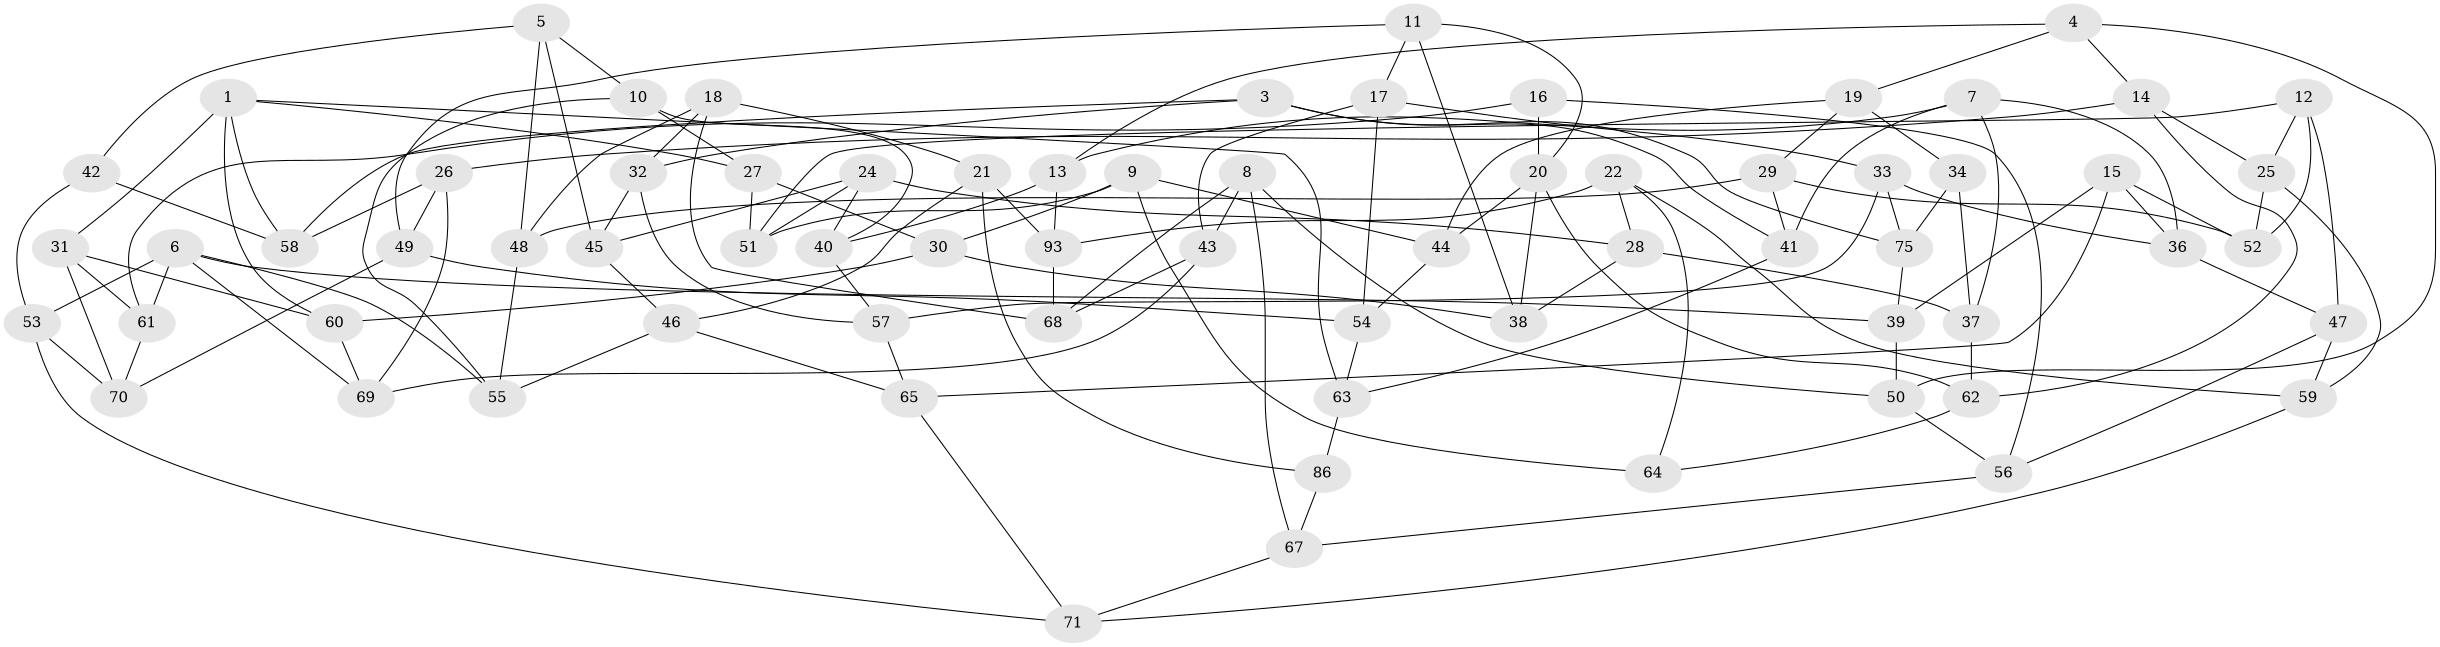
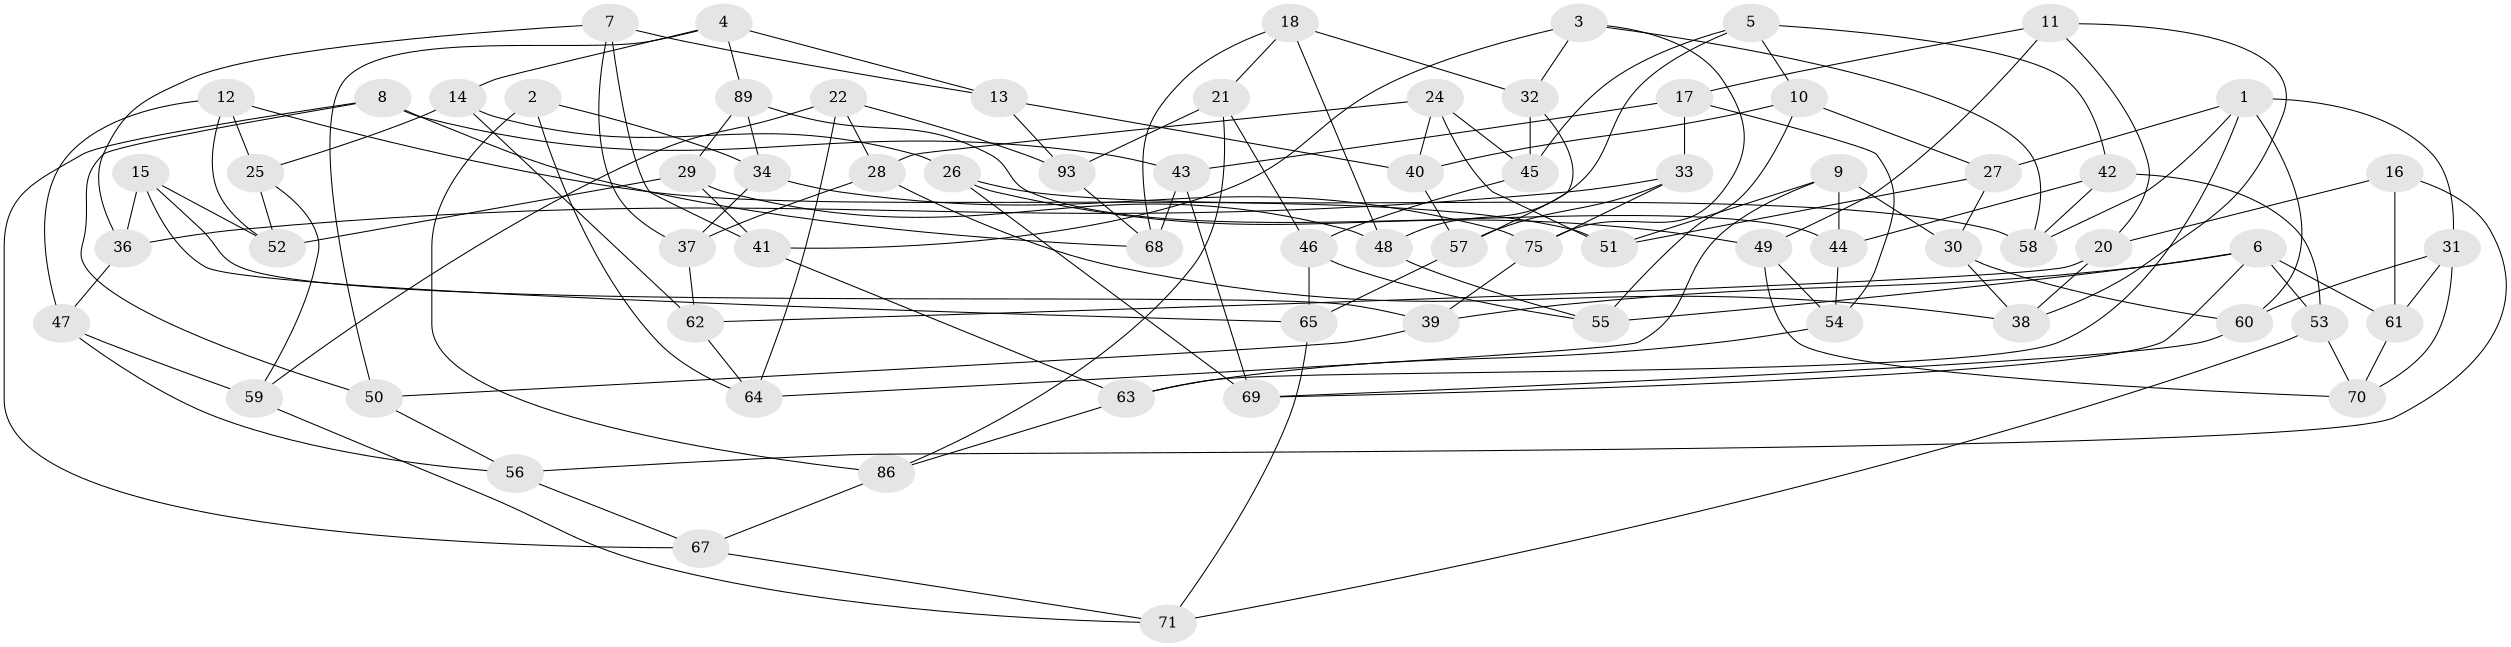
node "2": added
node "19": label "19" -> "89"
edge "20" -- "44": now "42" -- "44"
